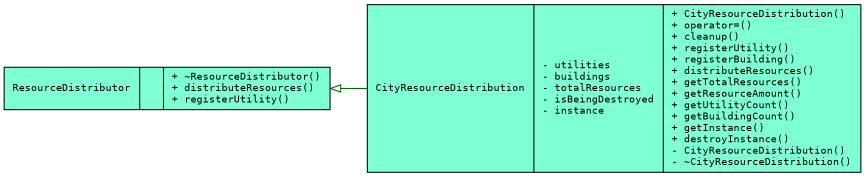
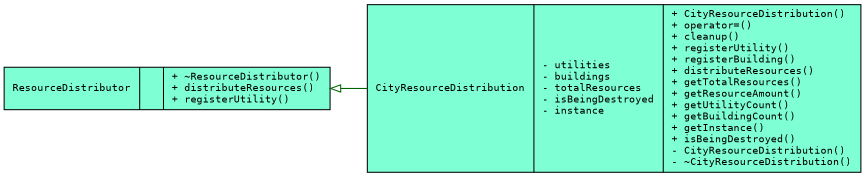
node "CityResourceDistribution": text "+ destroyInstance()" -> "+ isBeingDestroyed()"
